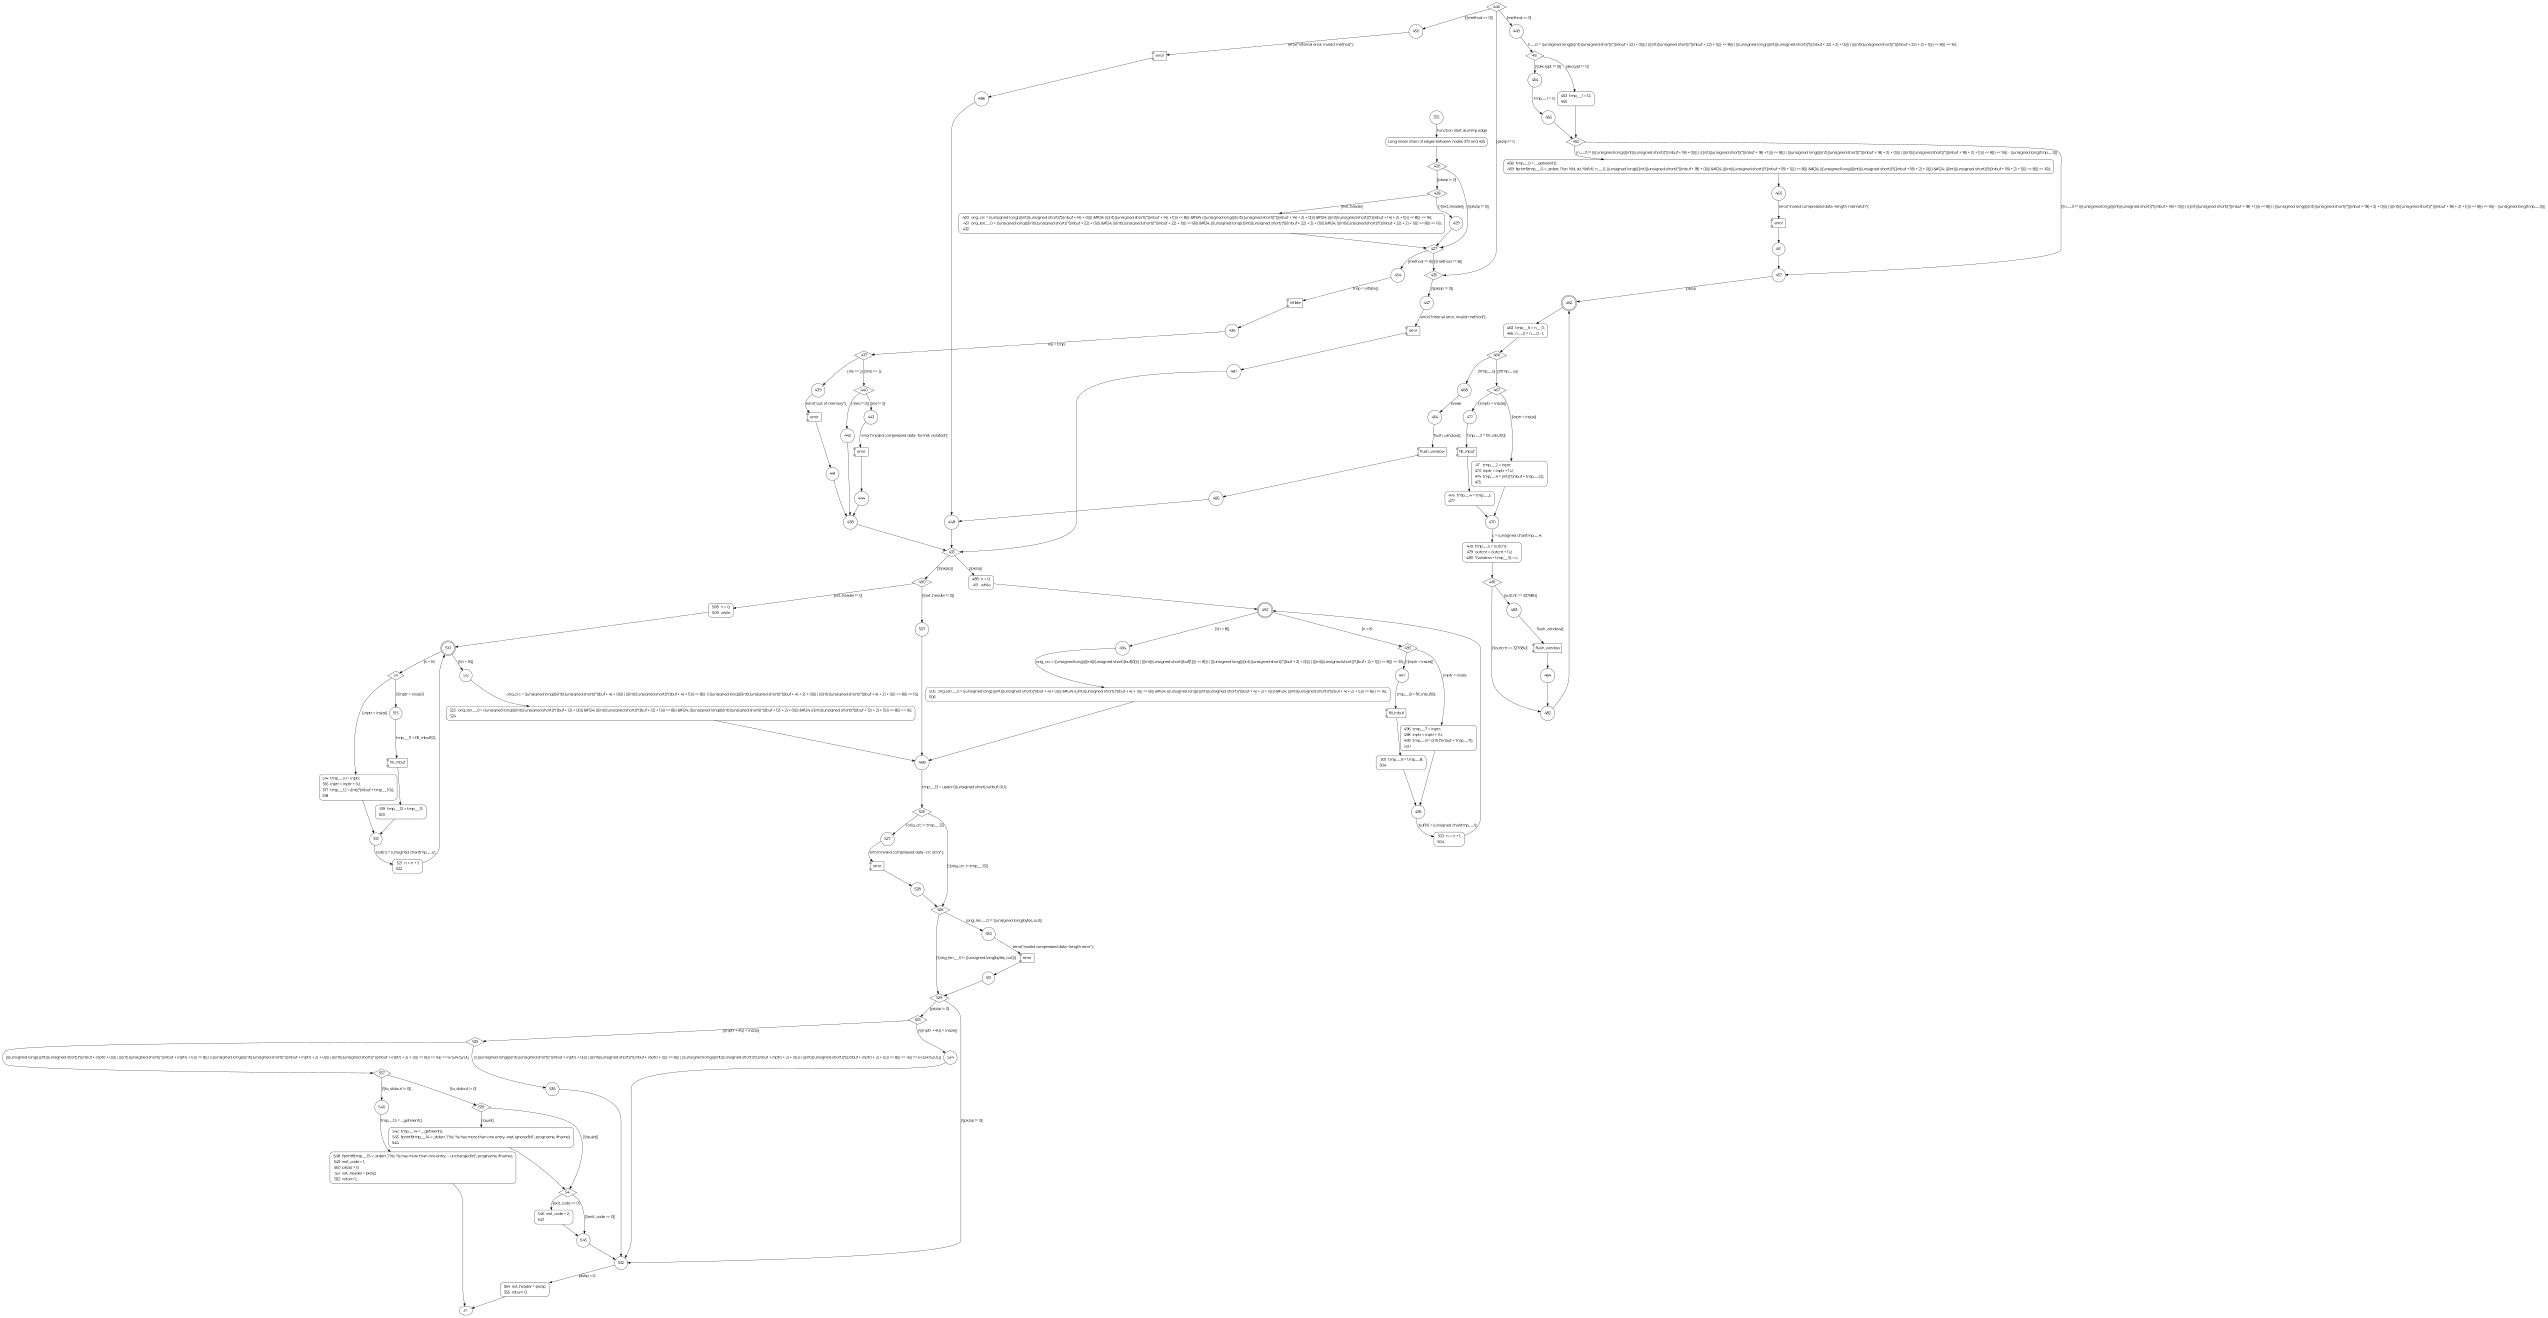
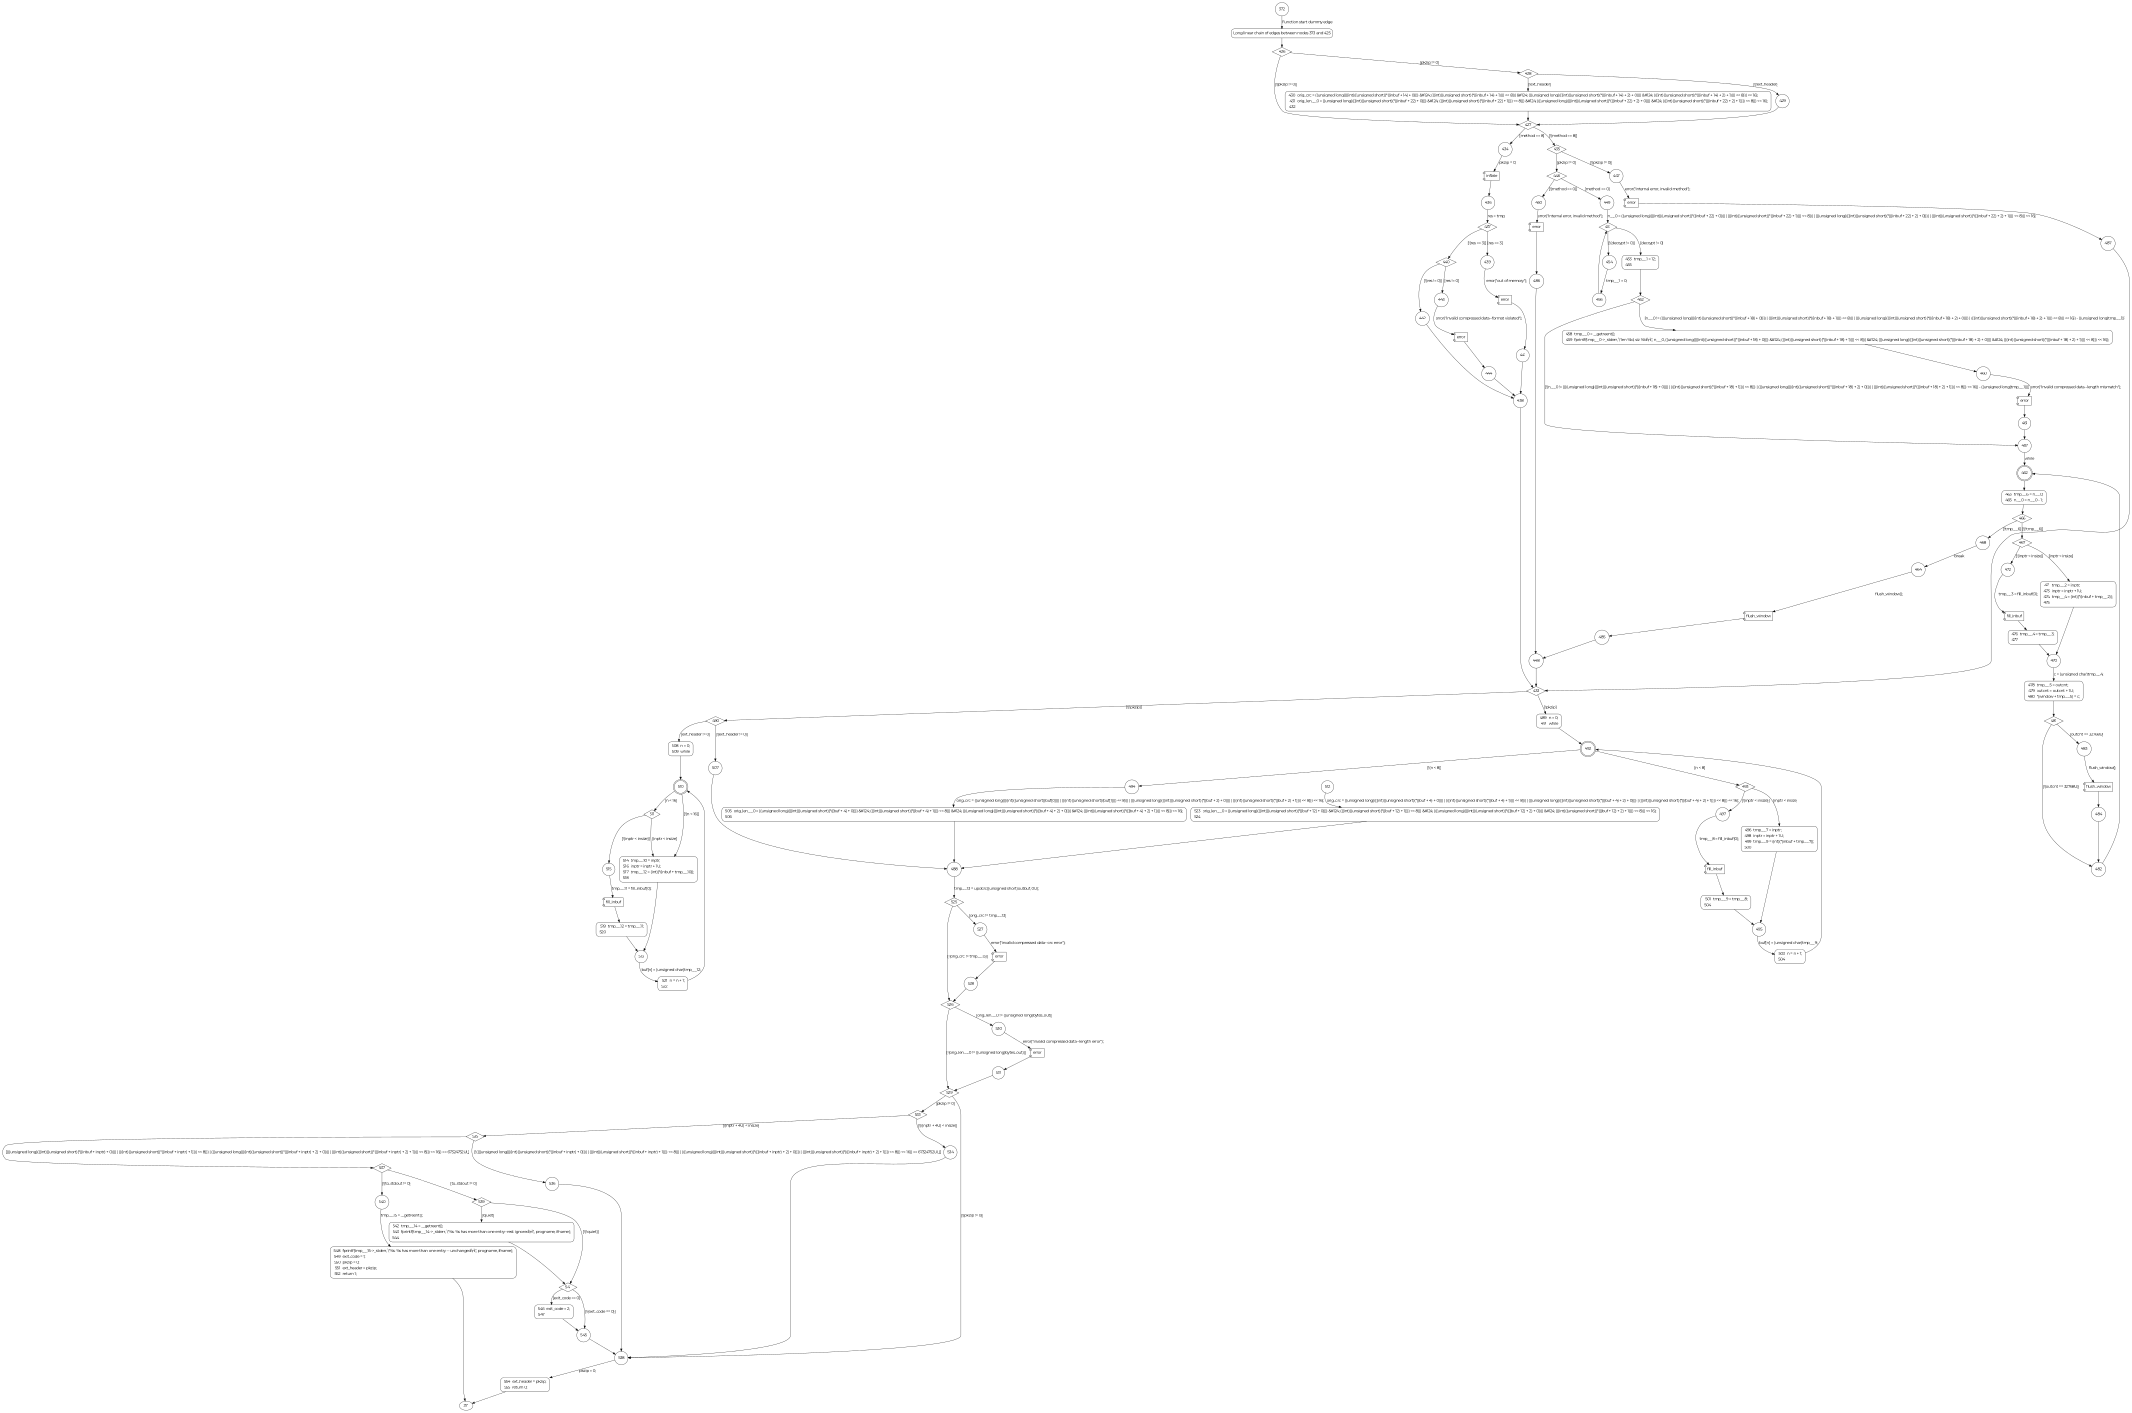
edge "456" -> "452": now "456" -> "451"
edge "446" -> "435": reversed
edge "434" -> "inflate": label "tmp = inflate();" -> "pkzip = 0;"
edge "457" -> "462": label "pkzip" -> "while"
edge "510" -> "512": now "510" -> "514"
node "532": label "532" -> "538"
